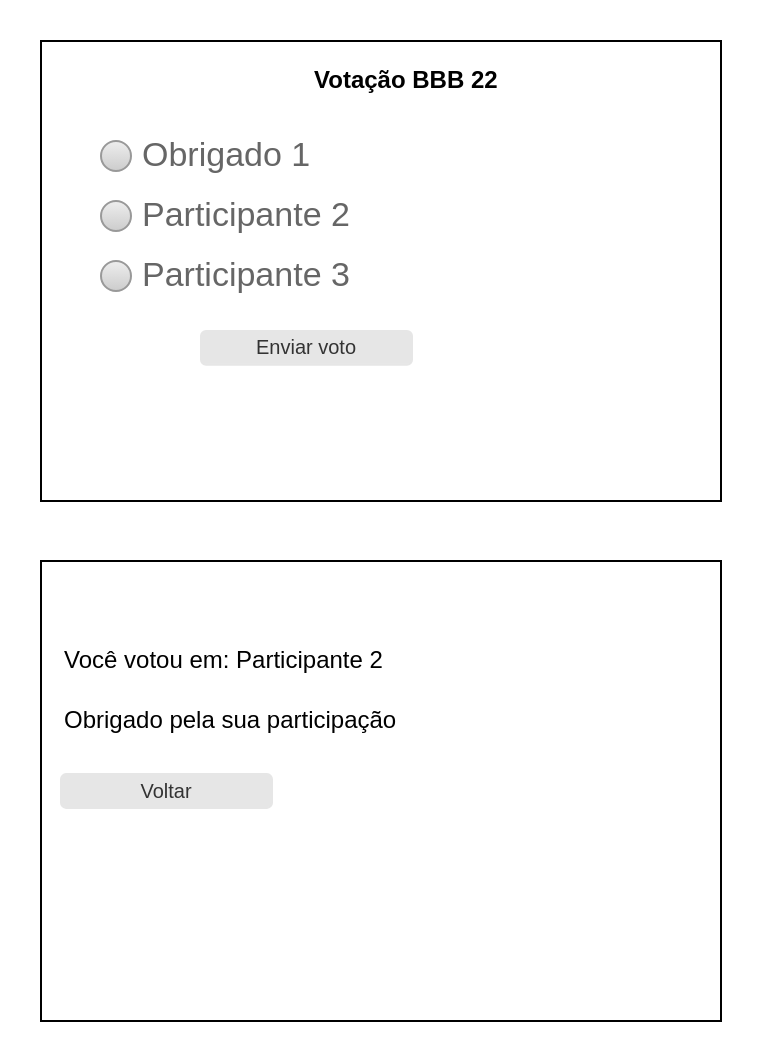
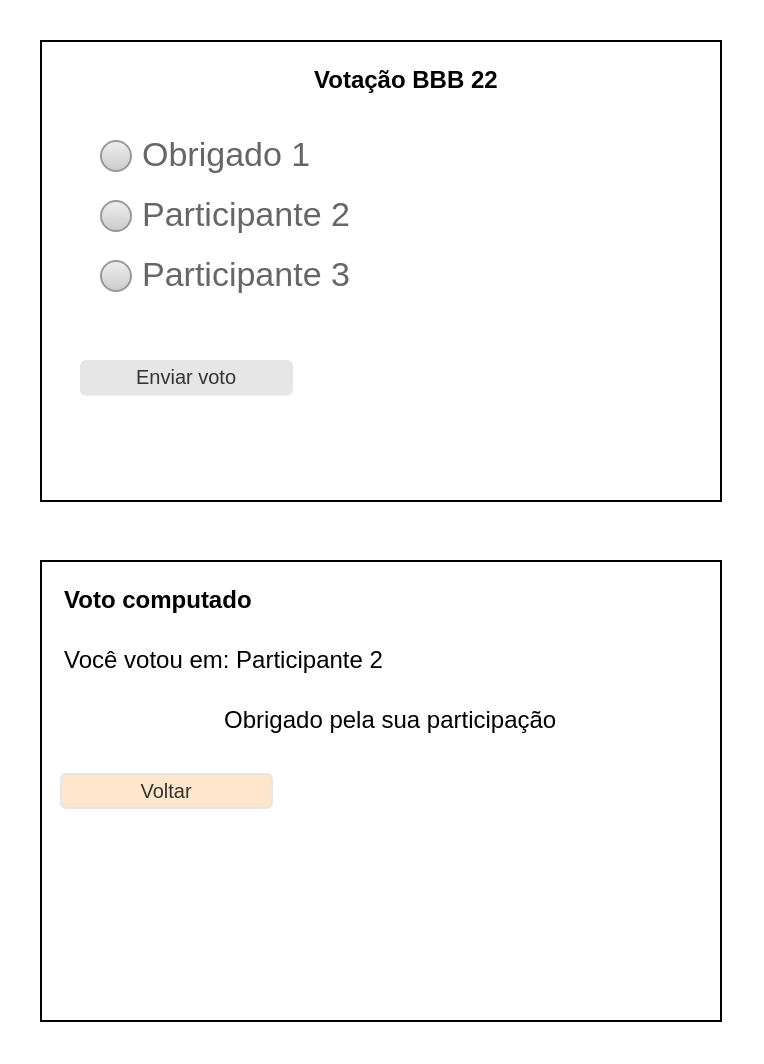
node "Enviar voto": moved (307, 348) -> (187, 378)
node "Voto computado": added
node "Obrigado pela sua participação": moved (251, 721) -> (411, 721)
node "Voltar": fillcolor #e6e6e6 -> #ffe6cc
